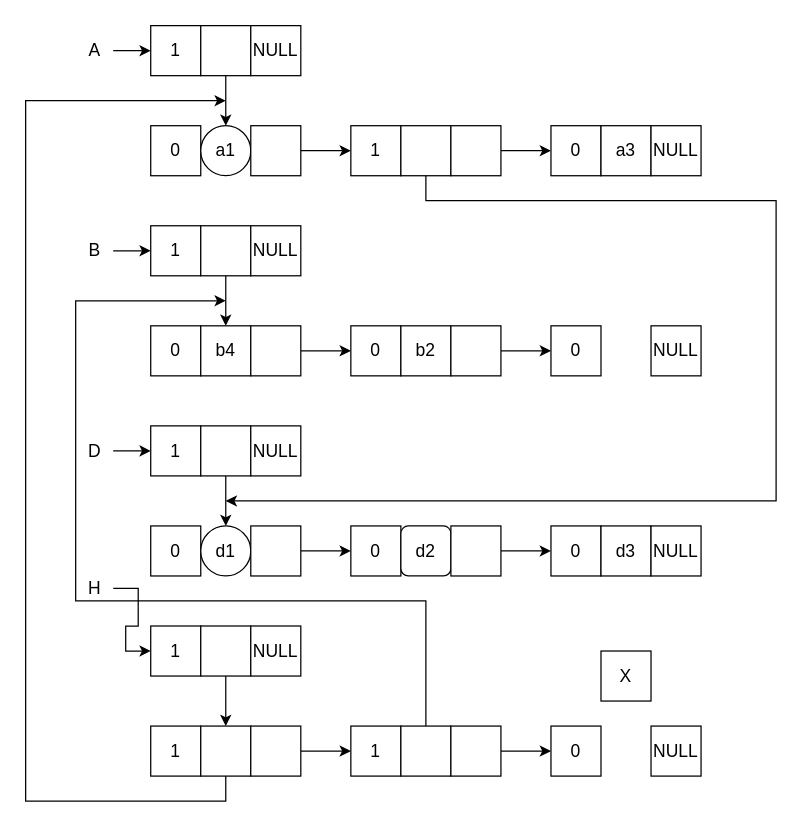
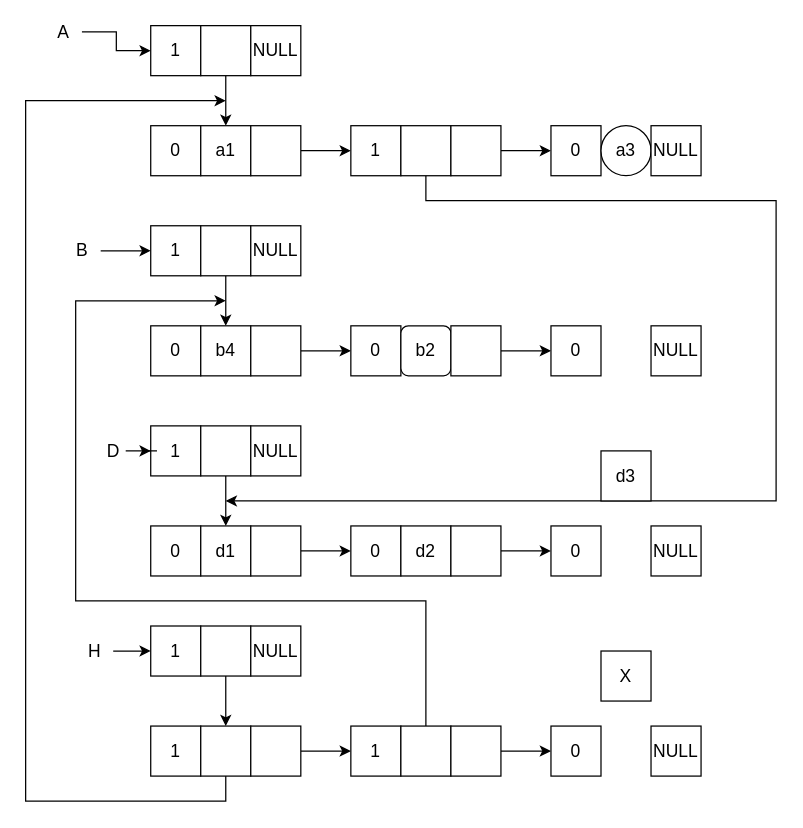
node "A": moved (94, 51) -> (63, 32)
node "a1": shape ellipse -> rectangle
node "a3": shape rectangle -> ellipse
node "B": moved (94, 251) -> (82, 251)
node "b2": shape rectangle -> rounded rectangle
node "D": moved (94, 451) -> (113, 451)
node "d1": shape ellipse -> rectangle
node "d2": shape rounded rectangle -> rectangle
node "d3": moved (626, 551) -> (626, 476)
node "H": moved (94, 588) -> (94, 651)
